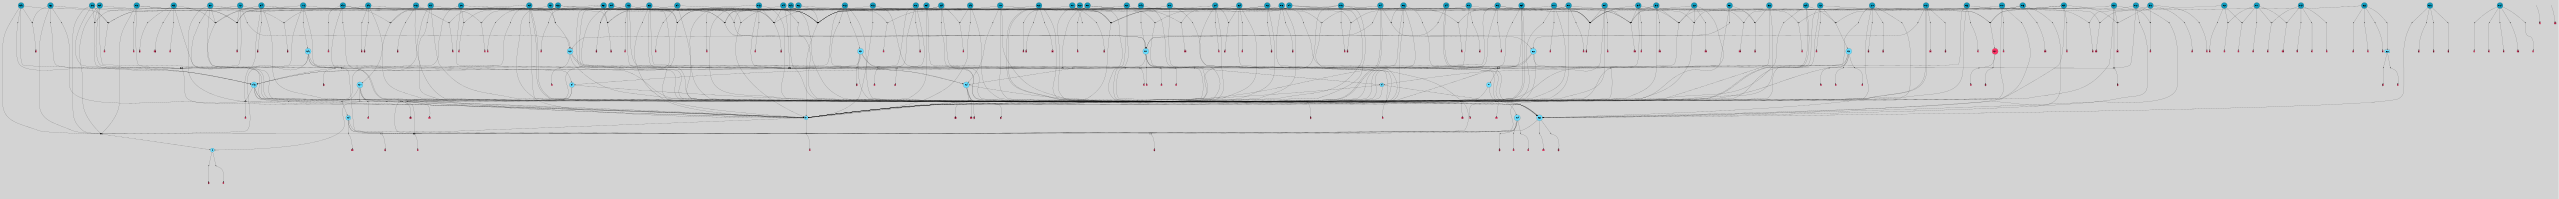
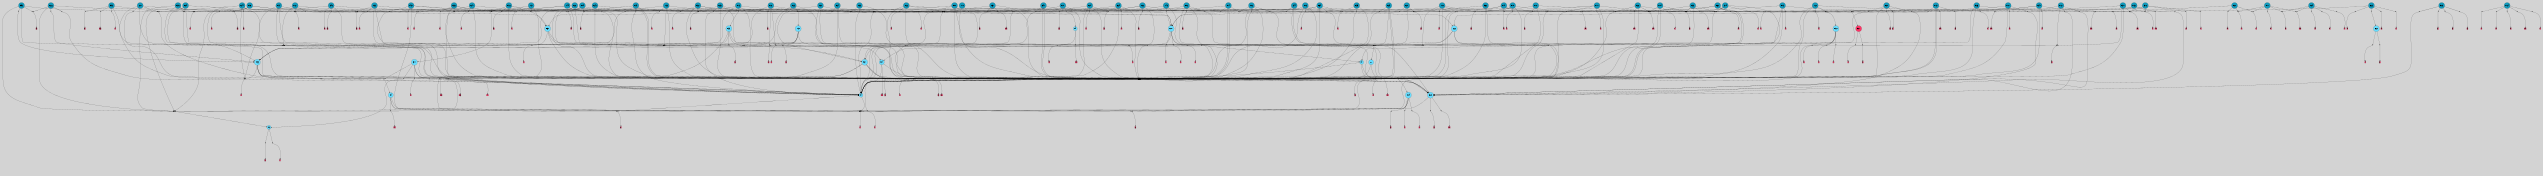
node "T9": added
node "T662": shape box -> circle
